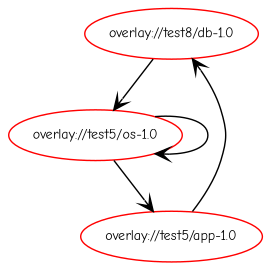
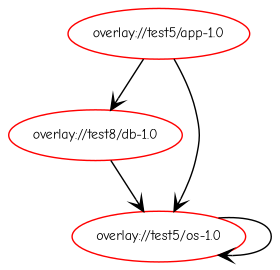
edge "overlay://test5/os-1.0" -> "overlay://test5/app-1.0": reversed
